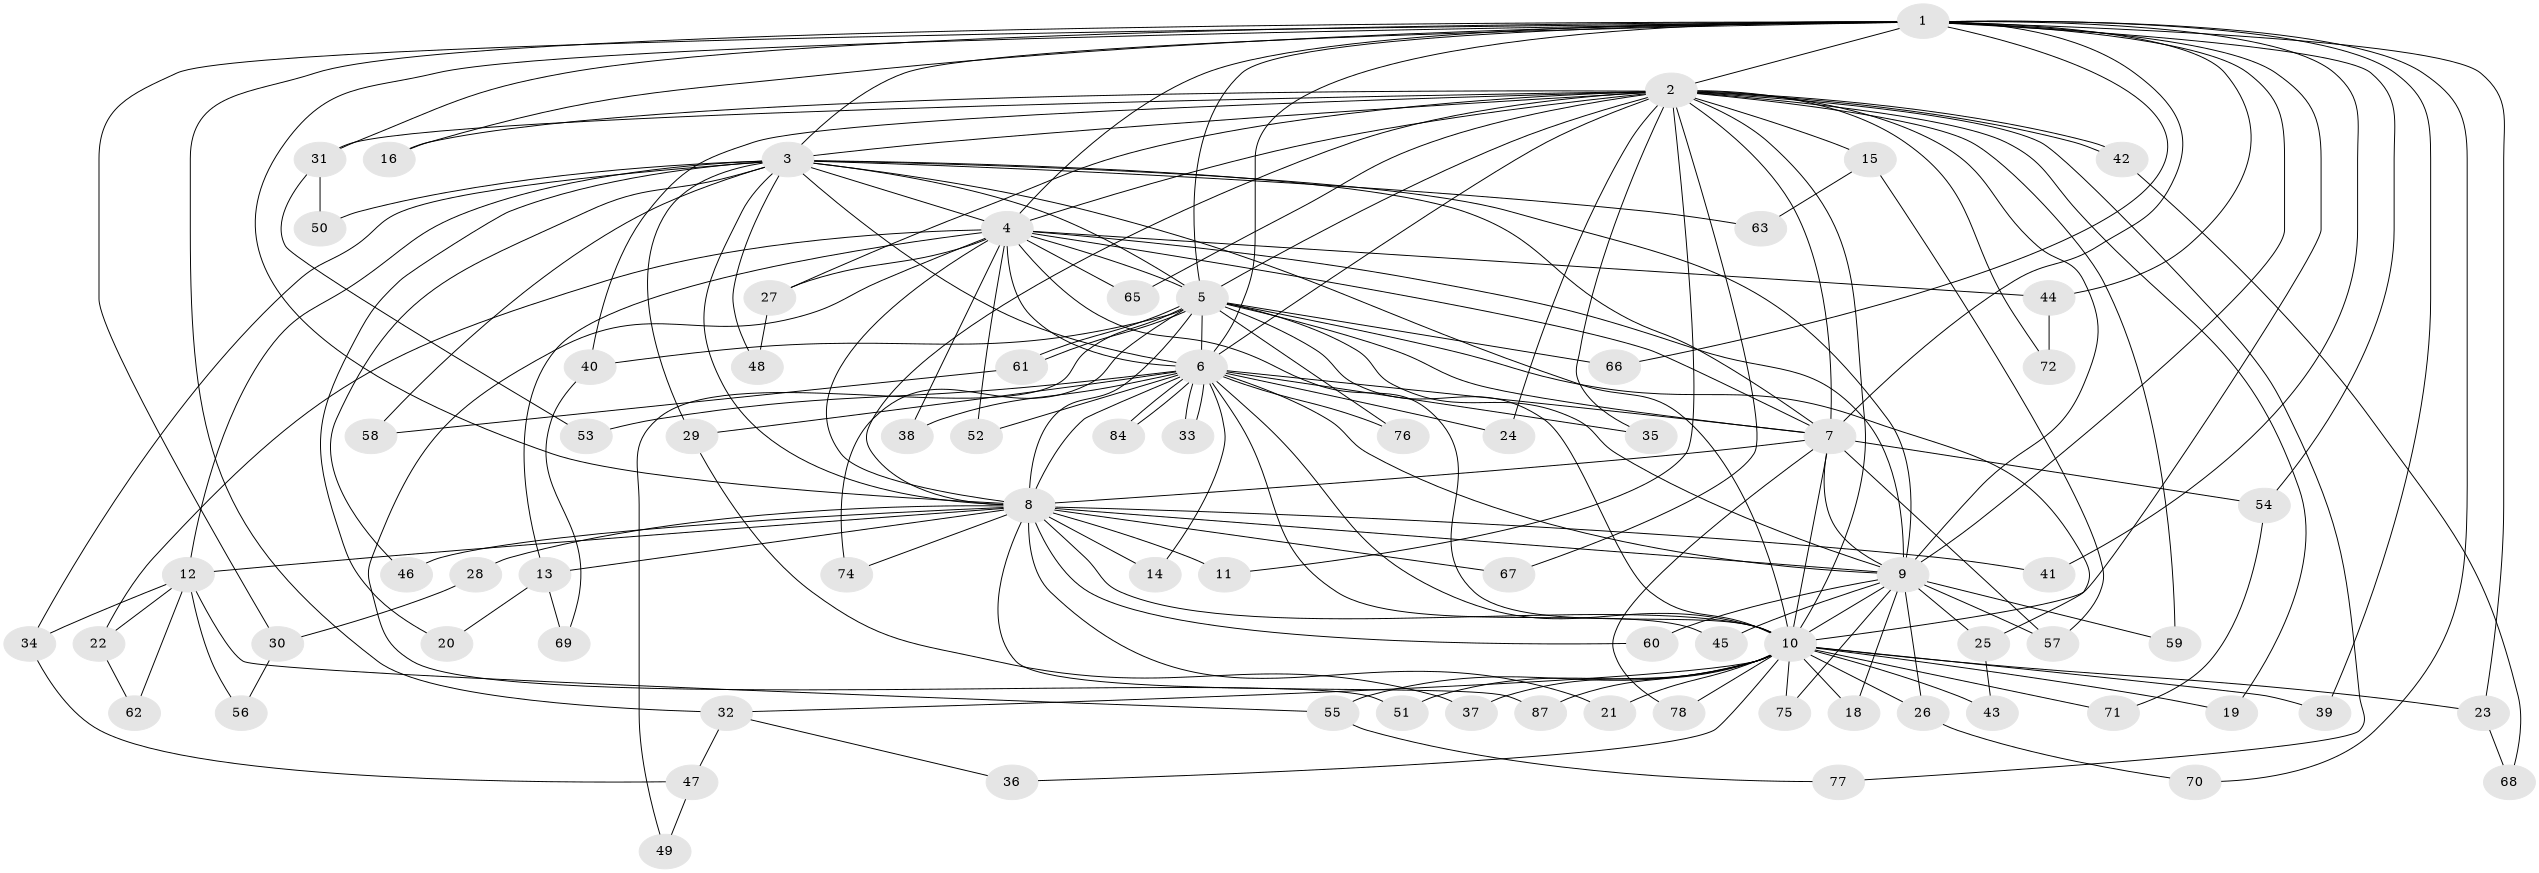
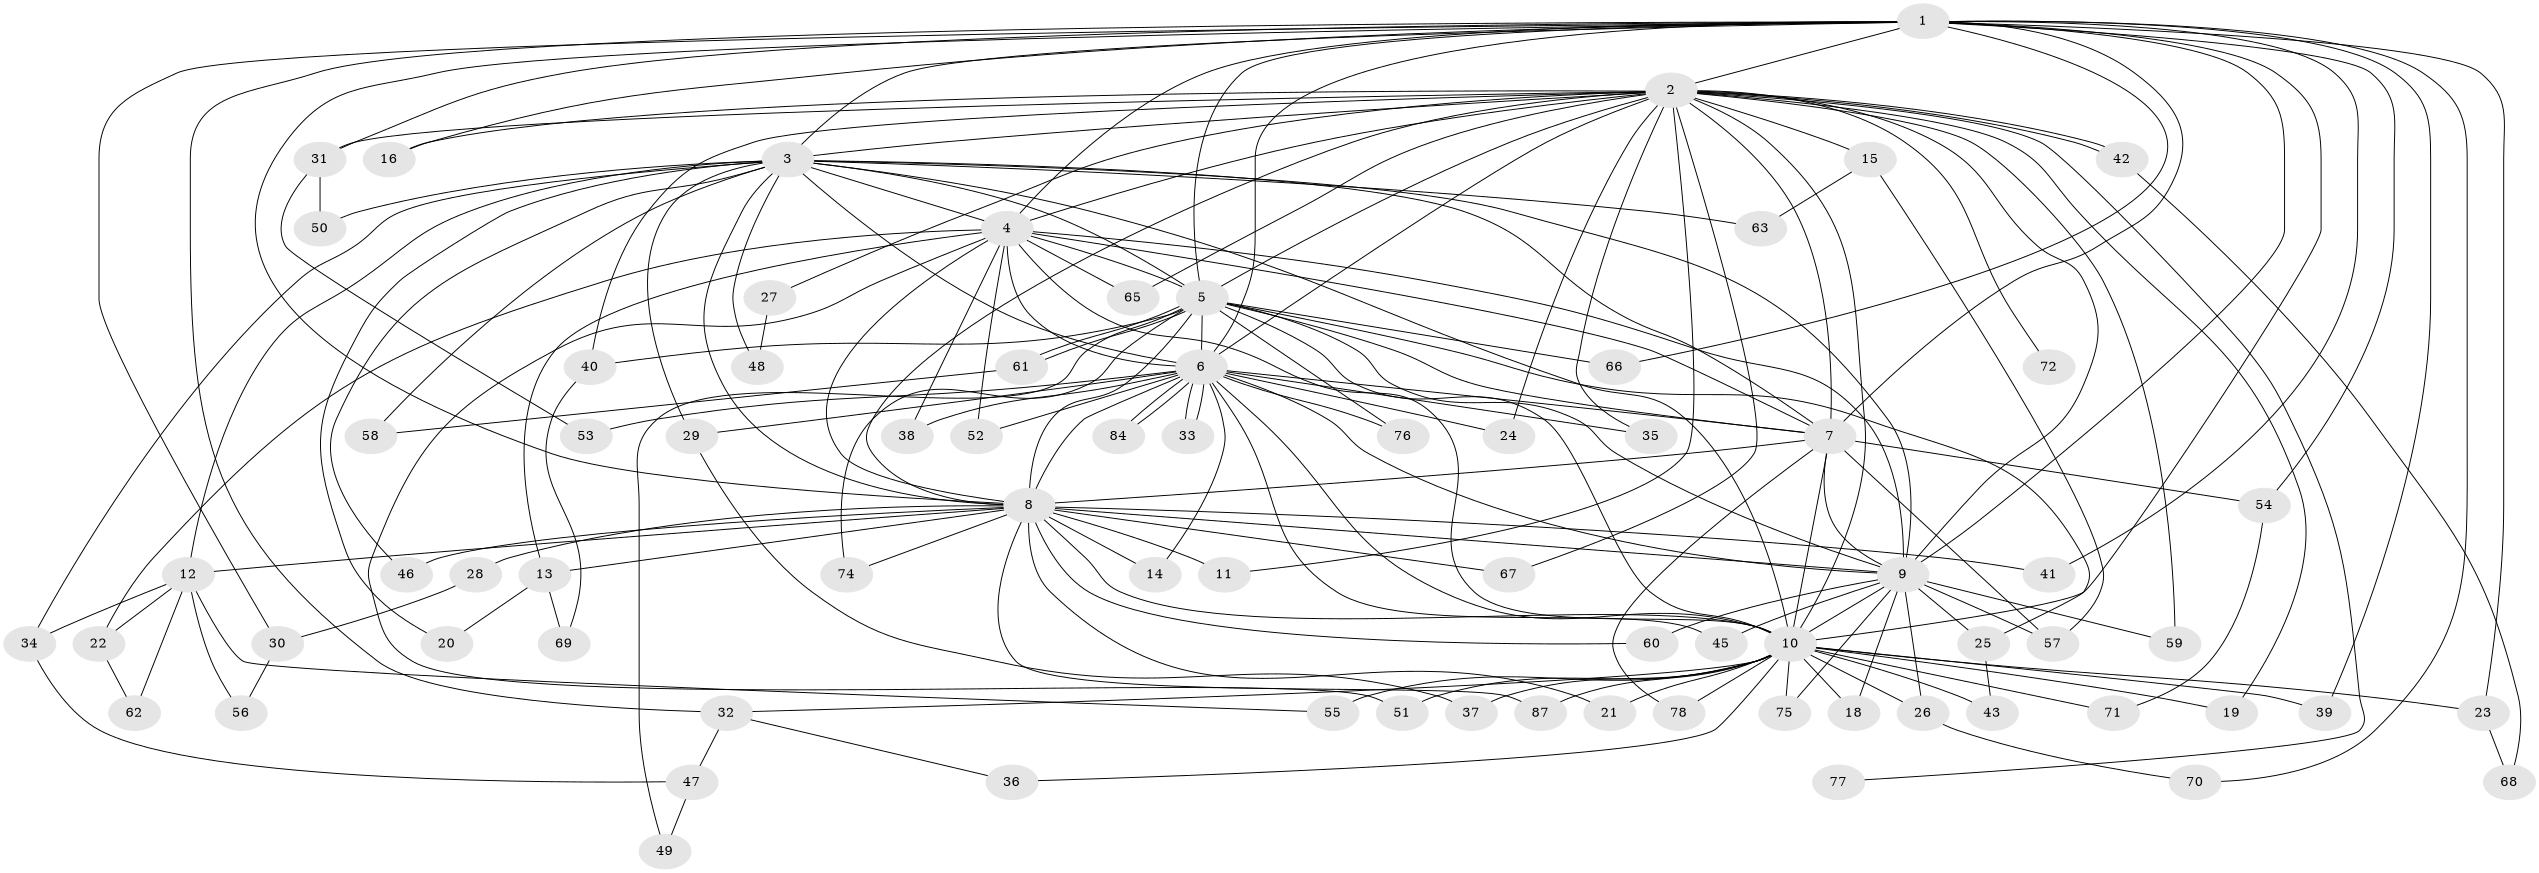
edge "4" -- "27": removed
node "44": removed
edge "55" -- "77": removed
